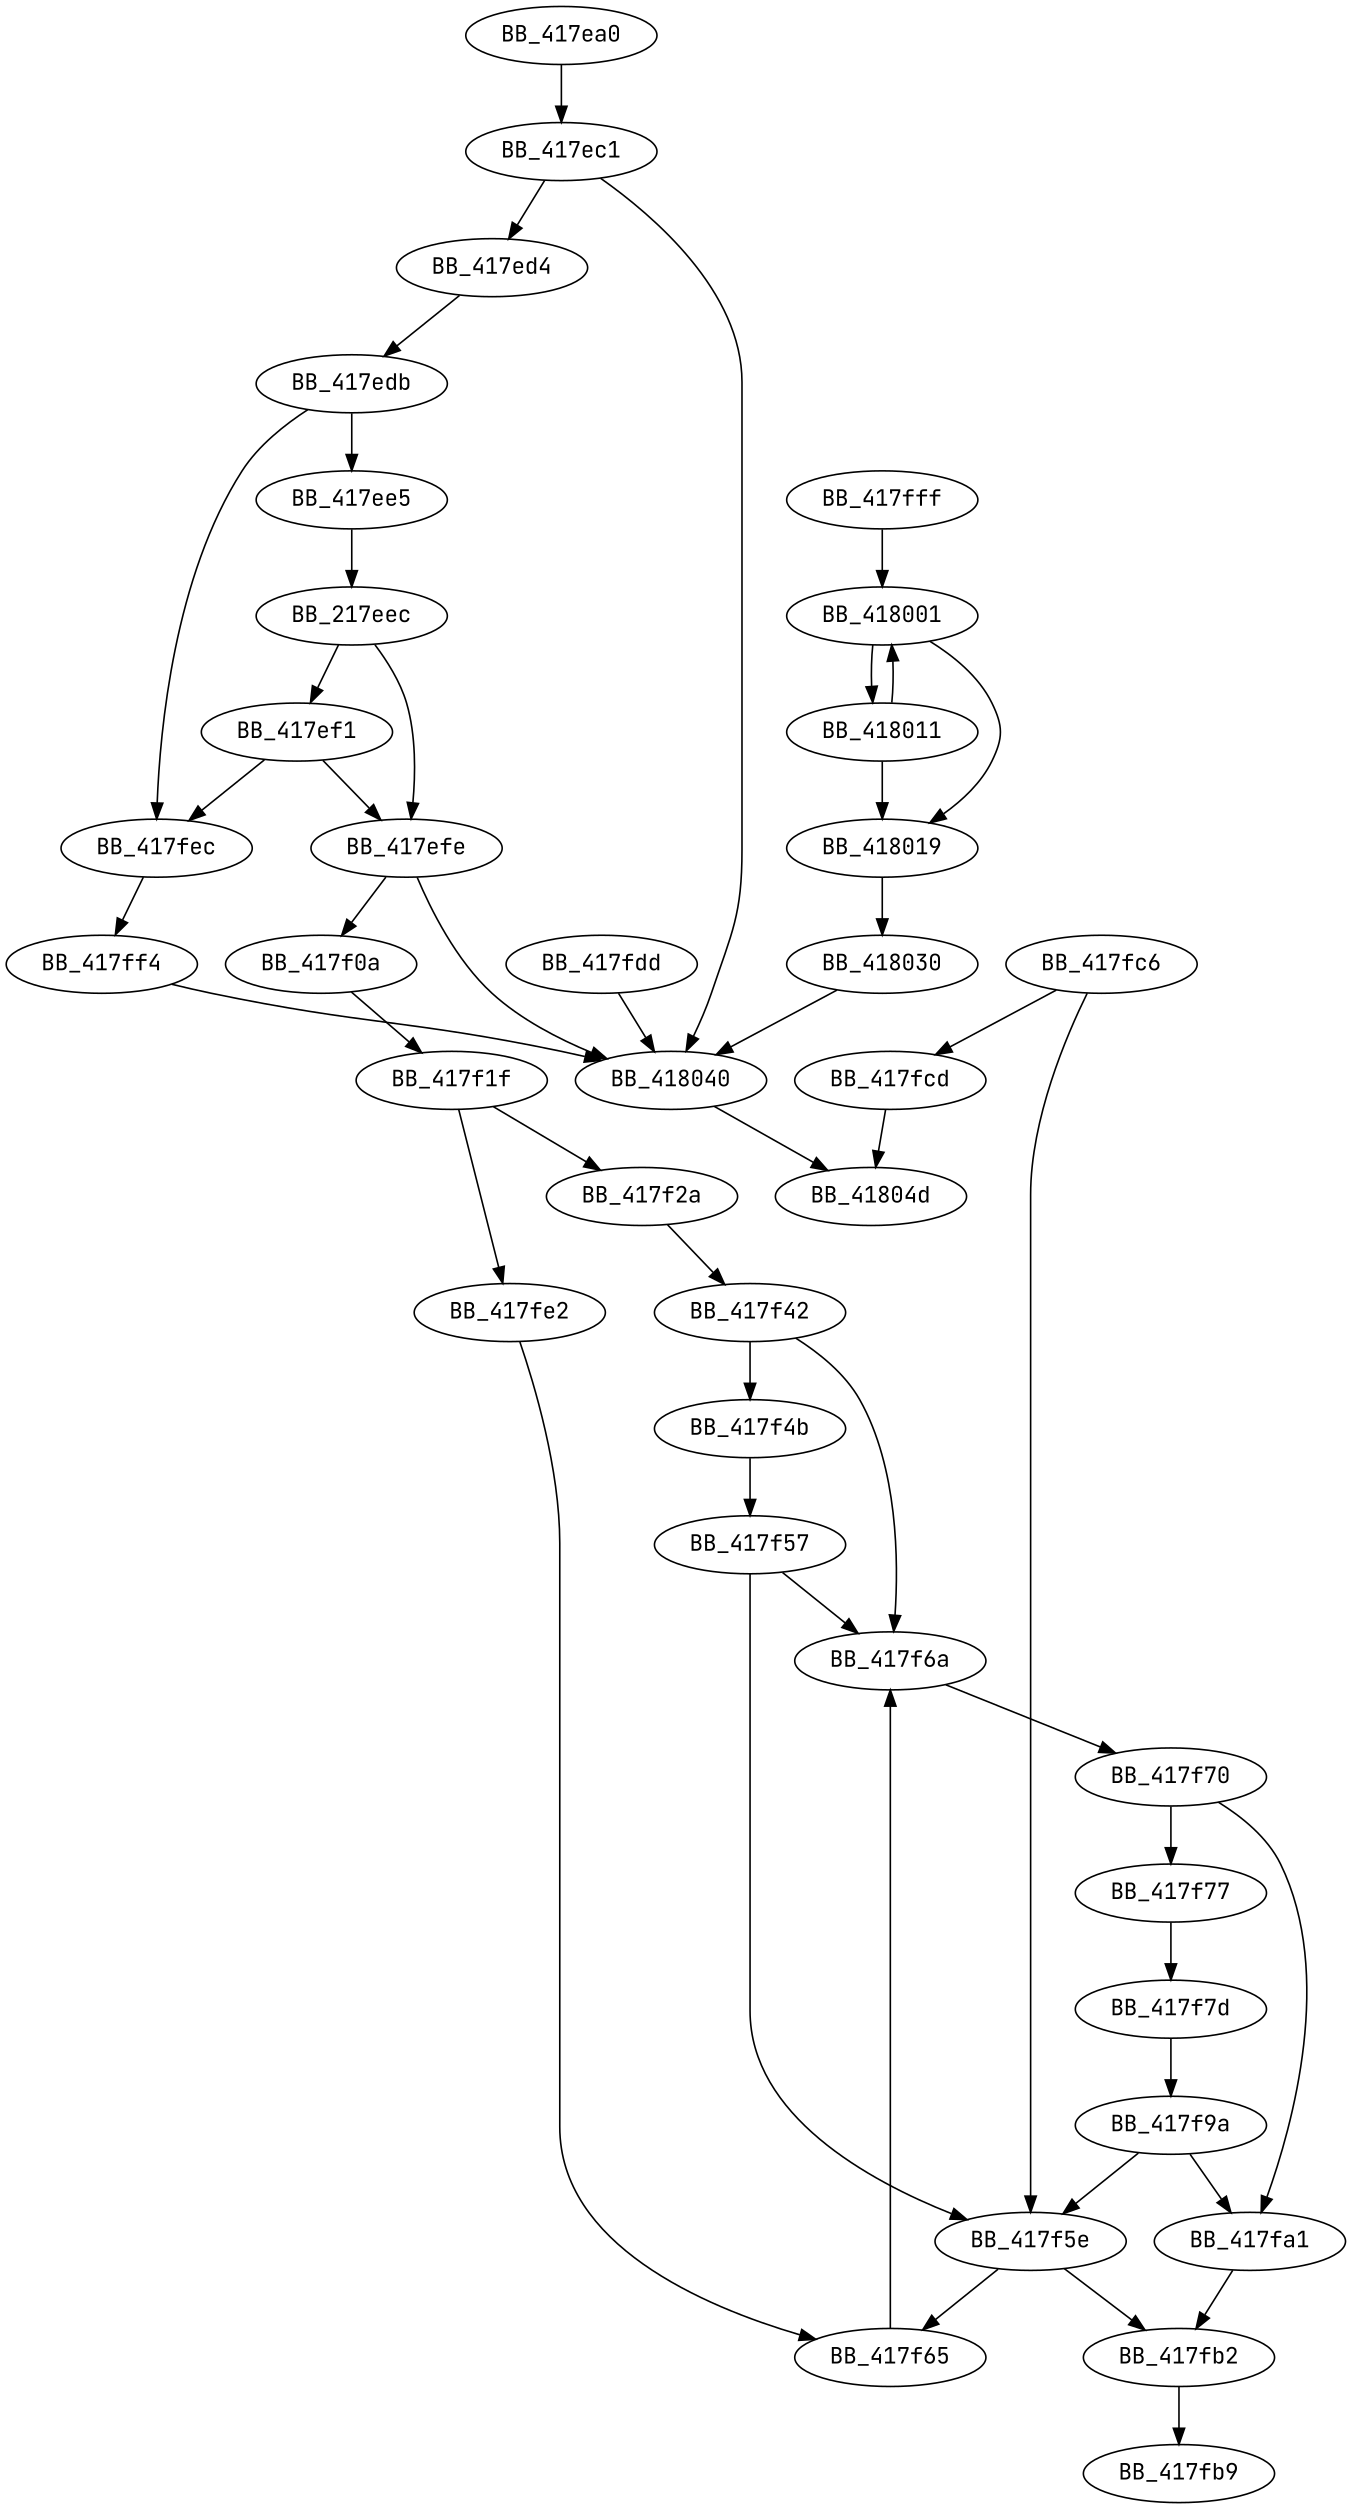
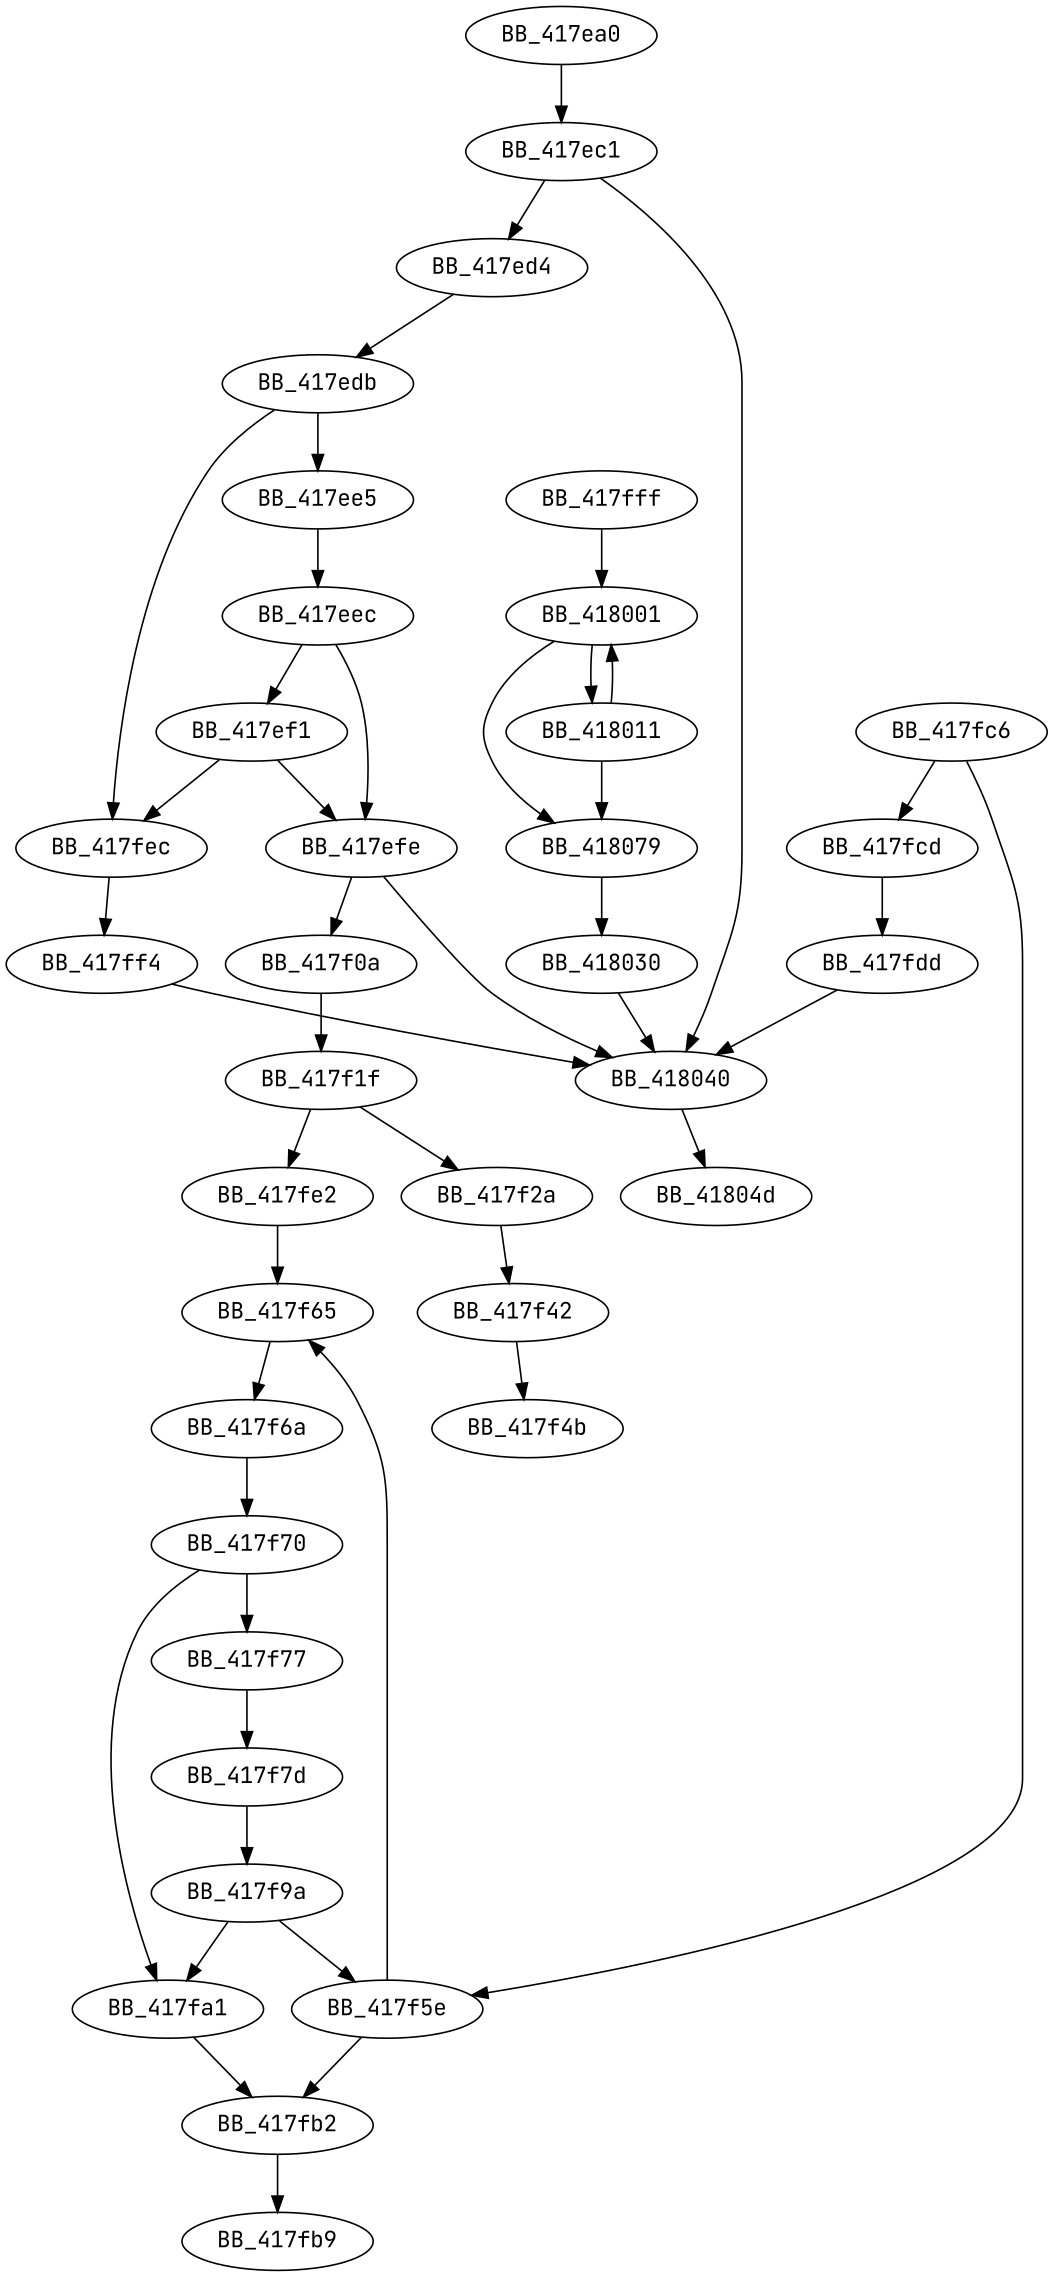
node "BB_217eec": label "BB_217eec" -> "BB_417eec"
node "BB_418019": label "BB_418019" -> "BB_418079"
edge "BB_417fcd" -> "BB_41804d": now "BB_417fcd" -> "BB_417fdd"
edge "BB_417f42" -> "BB_417f6a": removed
node "BB_417f57": removed
